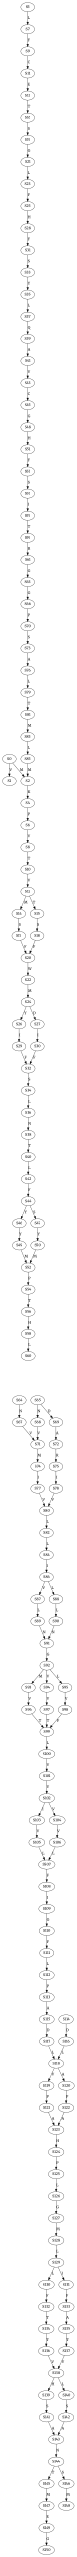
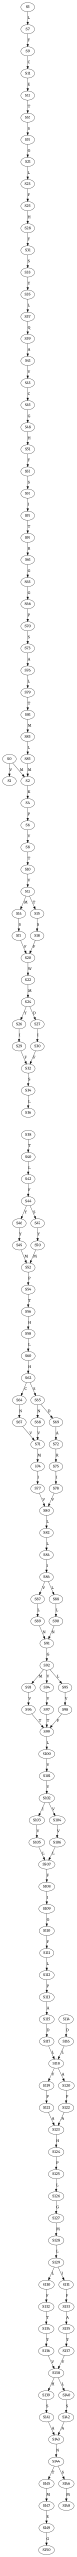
edge "S36" -> "S38": removed, label "N"
node "S62": added
